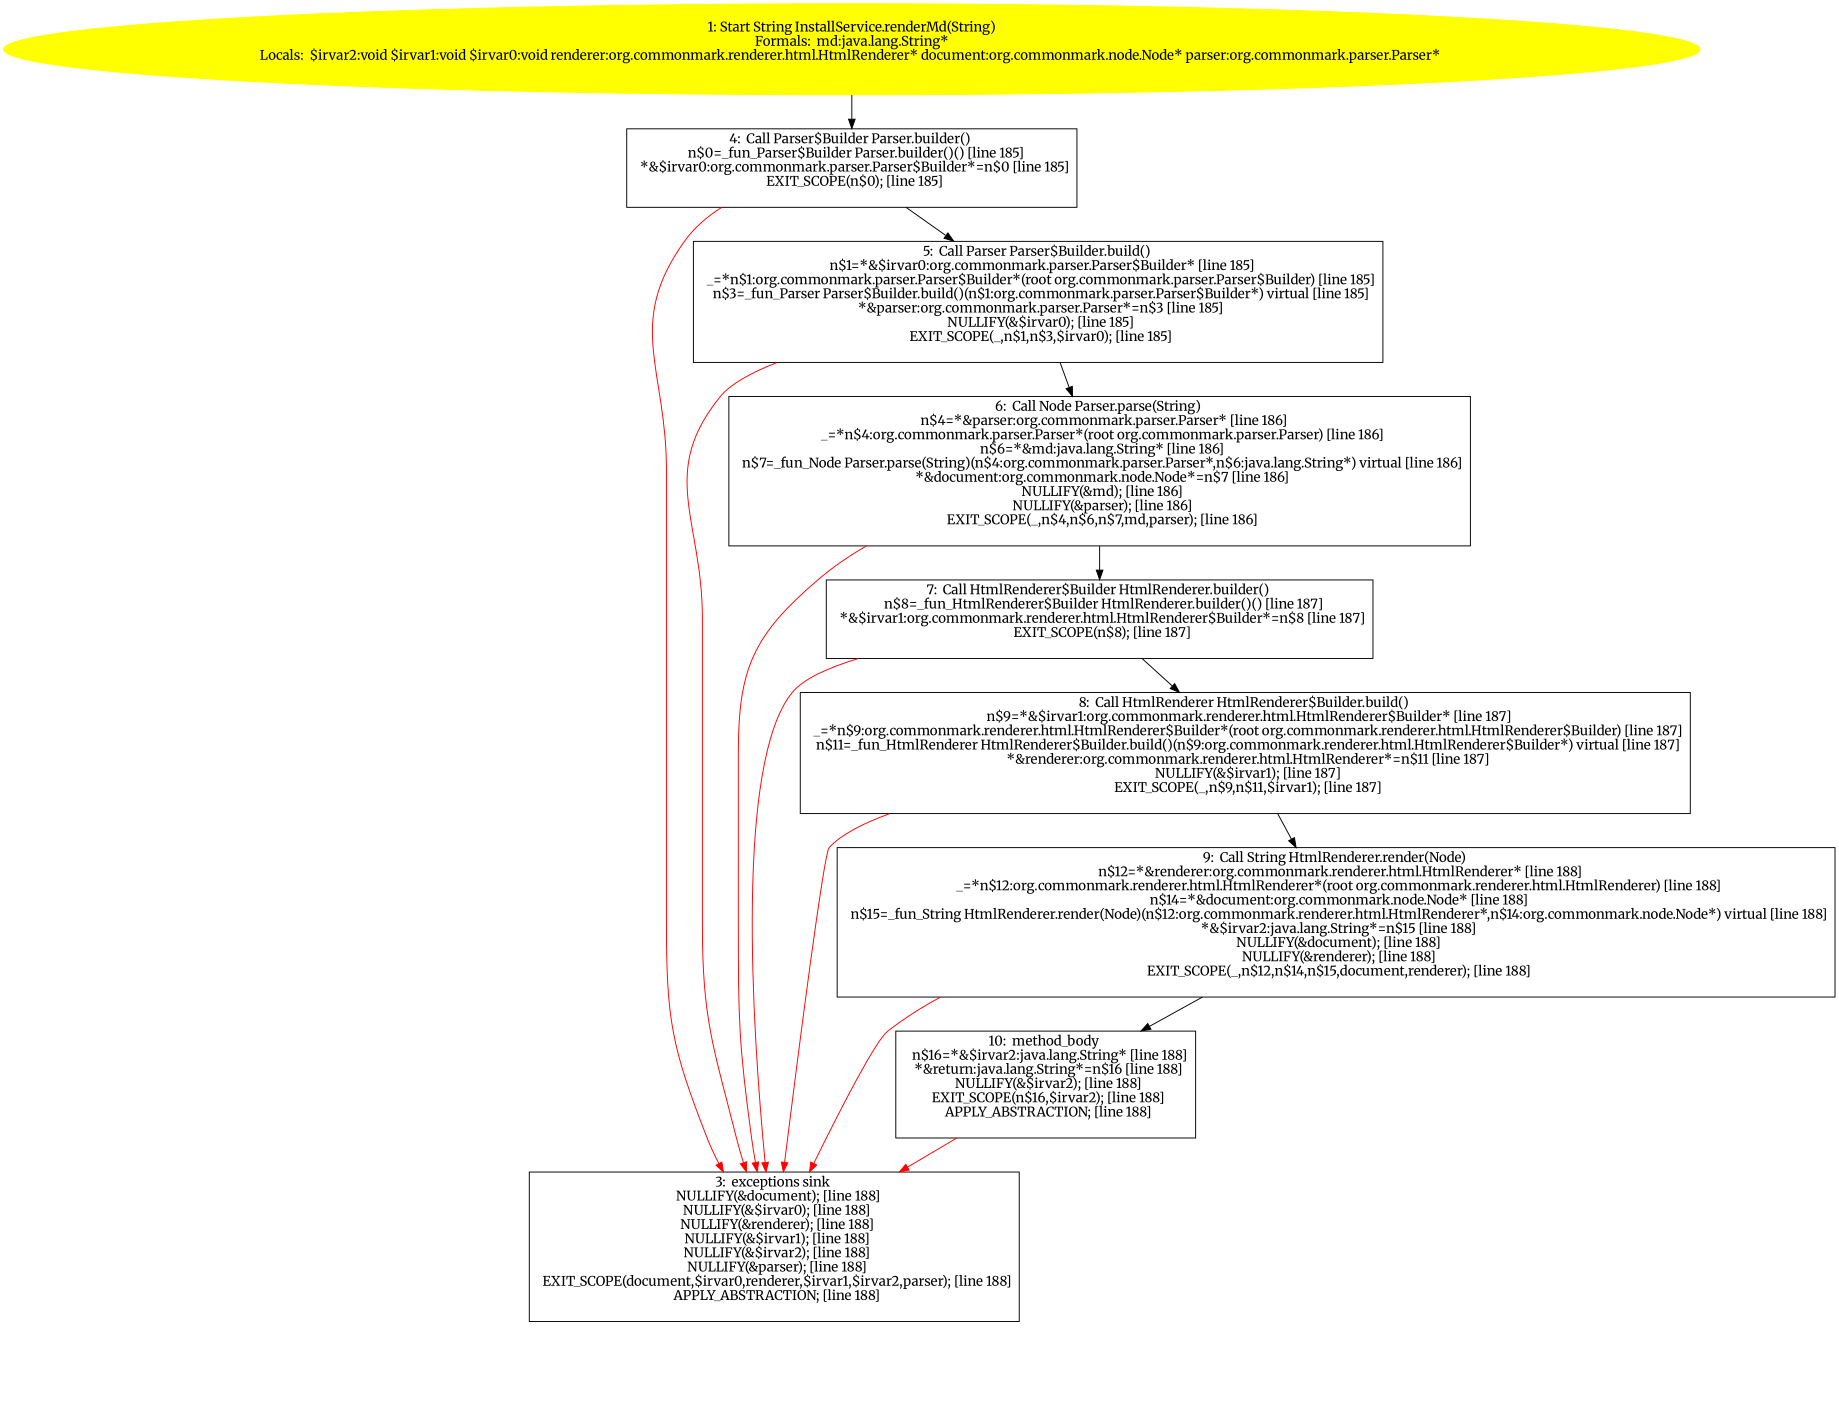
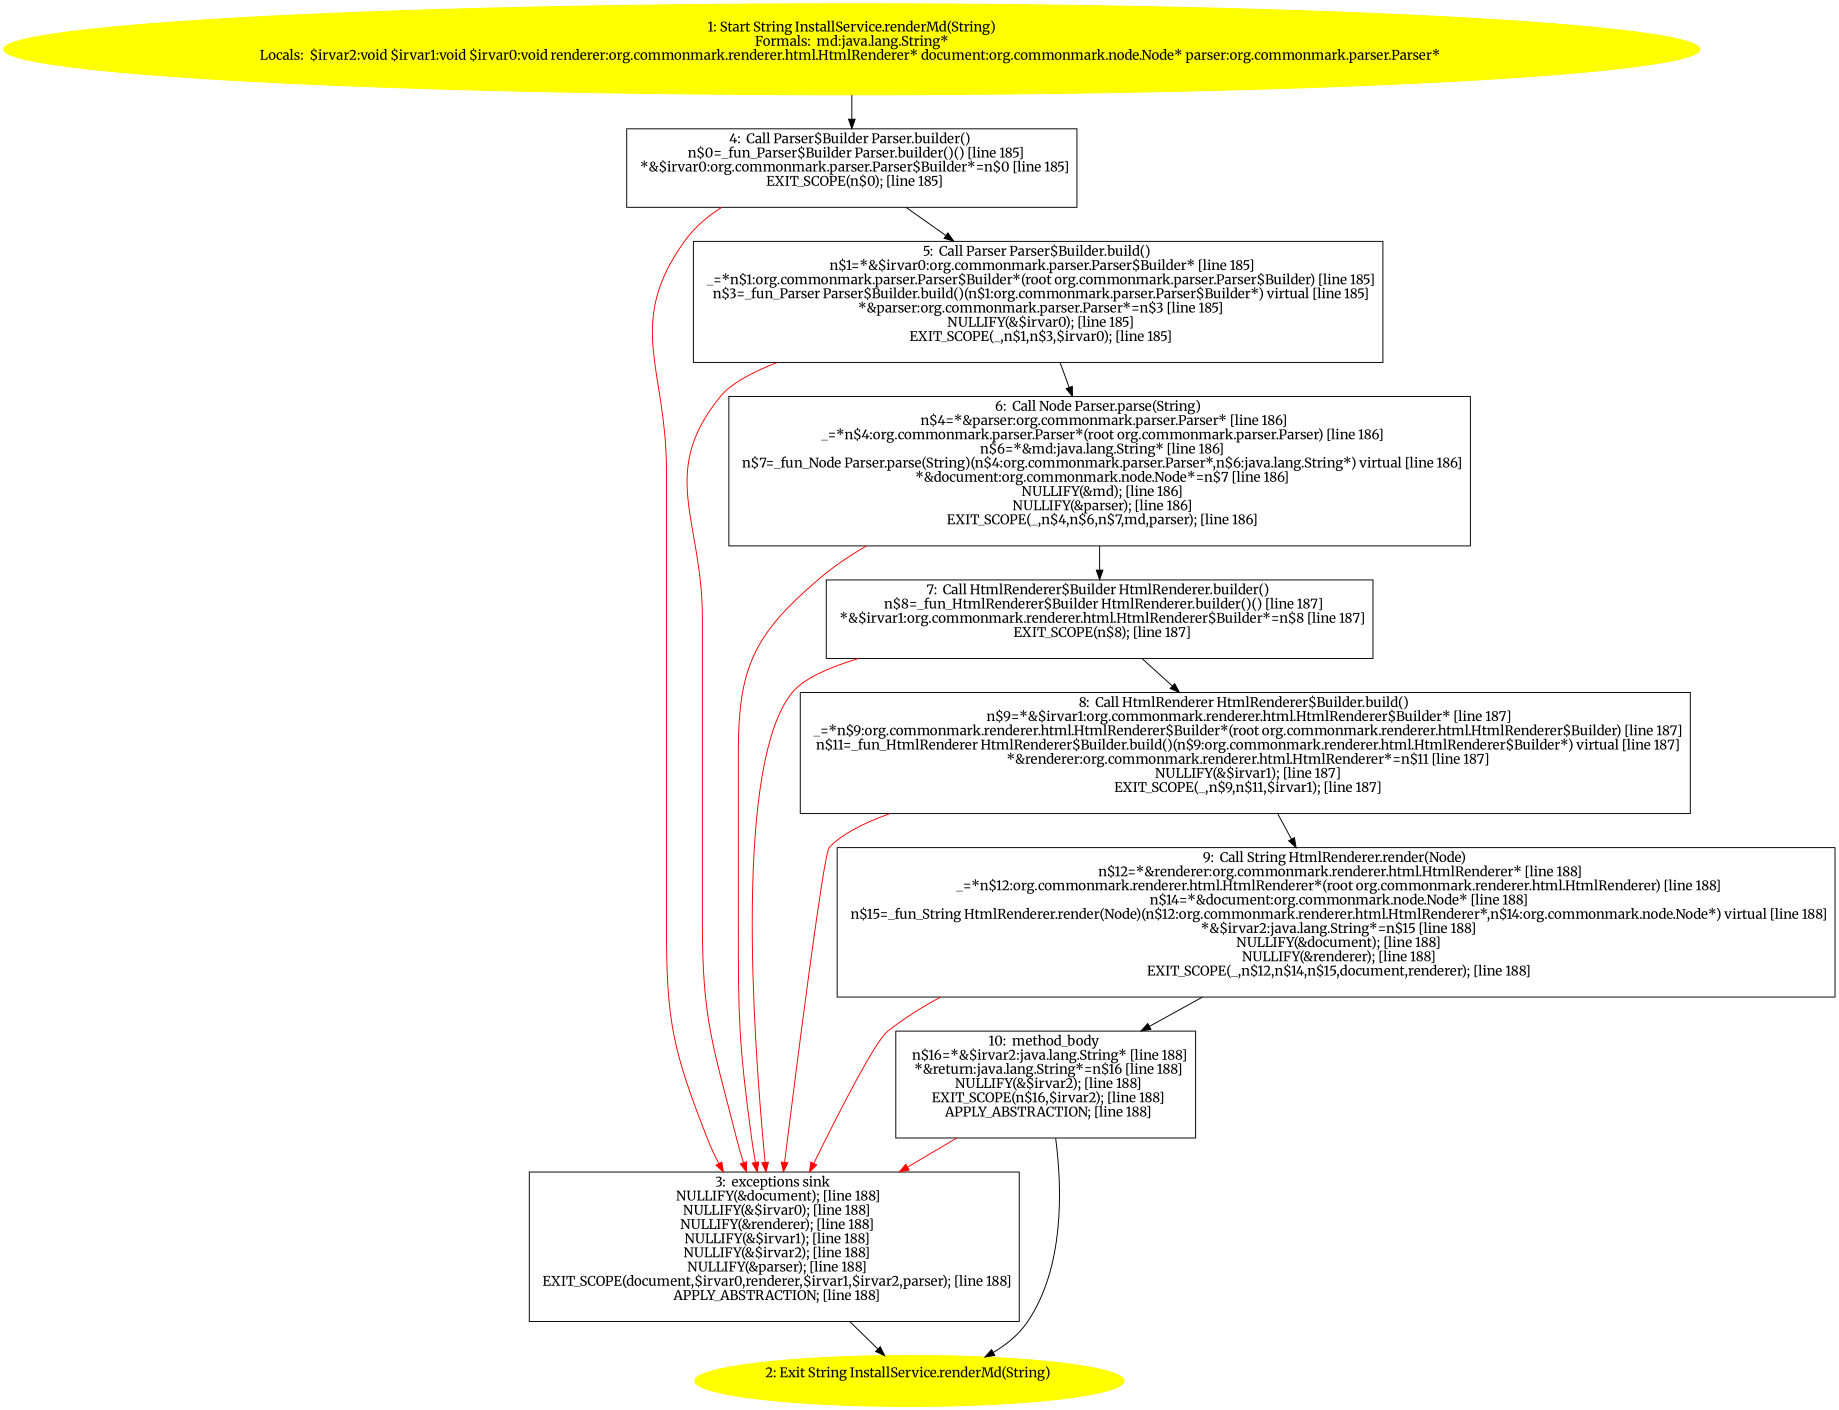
node "2: Exit String InstallService.renderMd(String)": added
